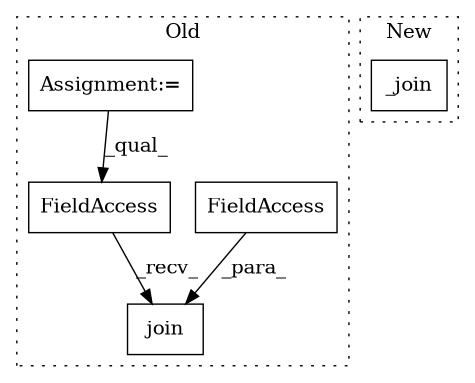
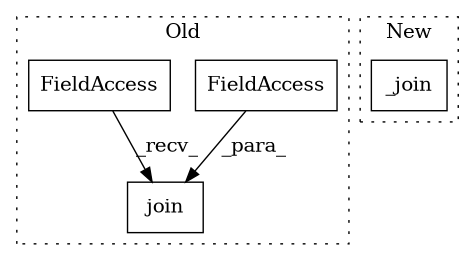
node "Assignment:=": removed
